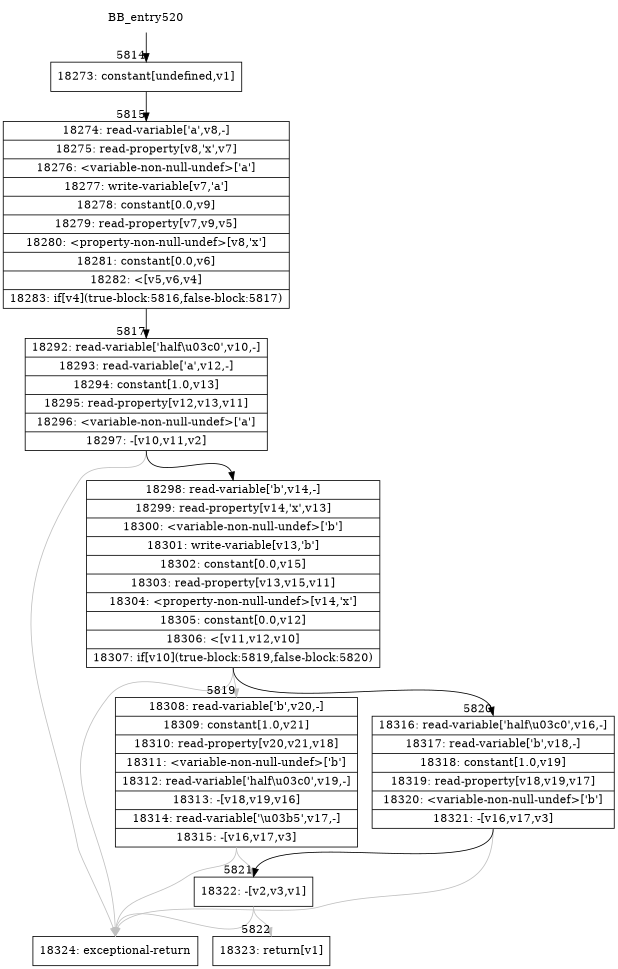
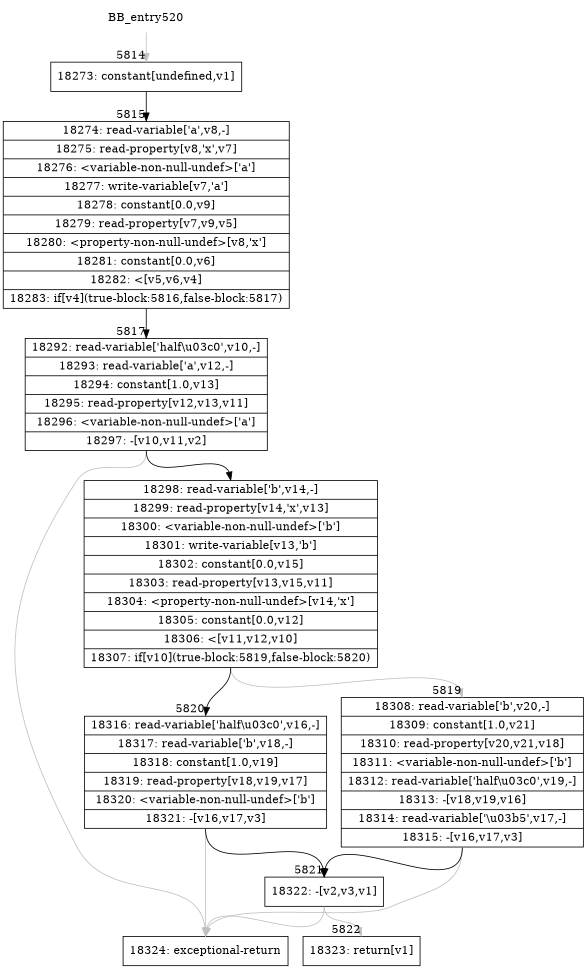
edge "BB_entry520" -> "18273: constant[undefined,v1]": color black -> gray
edge "18298: read-variable['b',v14,-]" -> "18324: exceptional-return": removed
edge "18308: read-variable['b',v20,-]" -> "18322: -[v2,v3,v1]": color gray -> black
